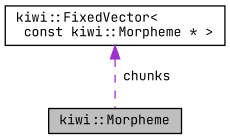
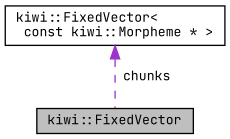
node "kiwi::Morpheme": label "kiwi::Morpheme" -> "kiwi::FixedVector"
